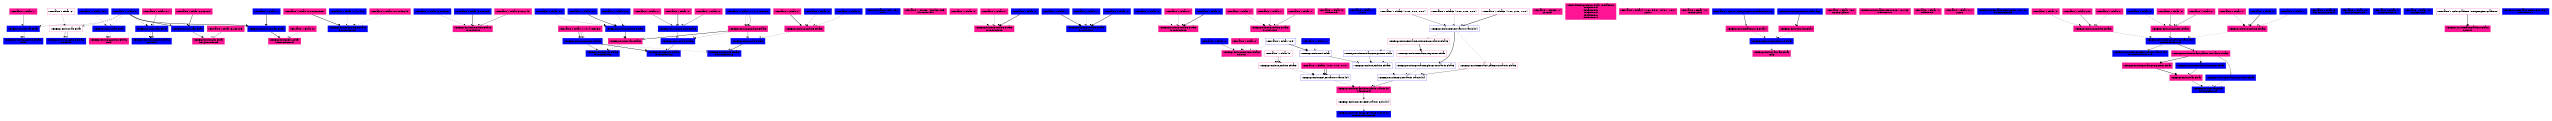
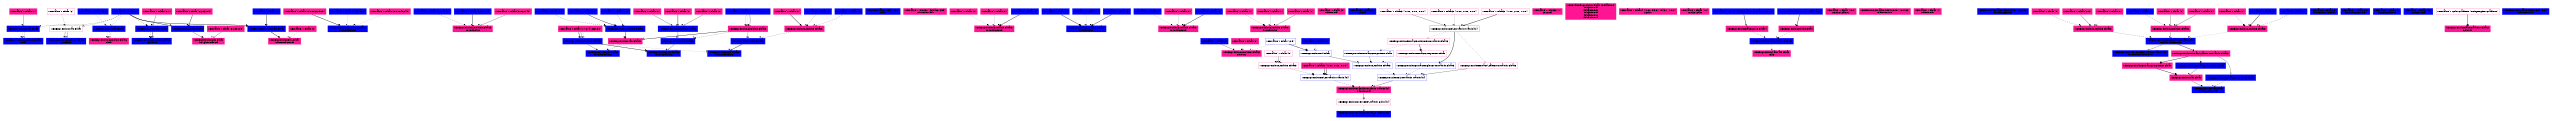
node "VFXValue`1 Float (0.1) Size_c": removed
